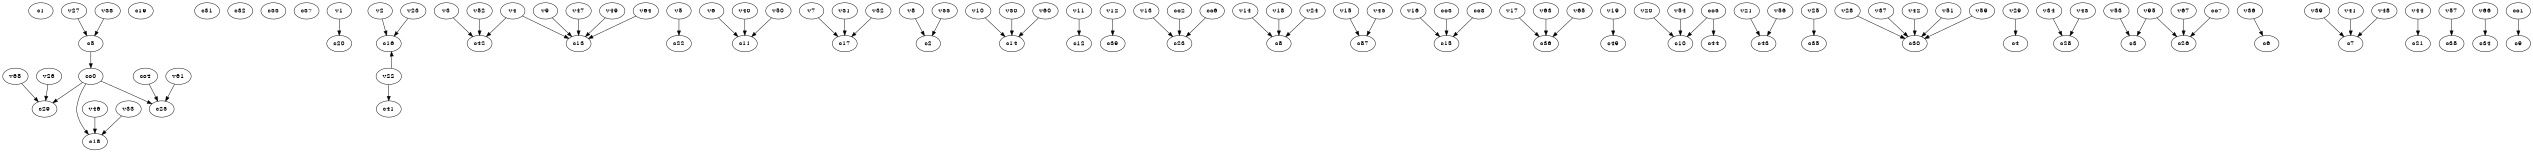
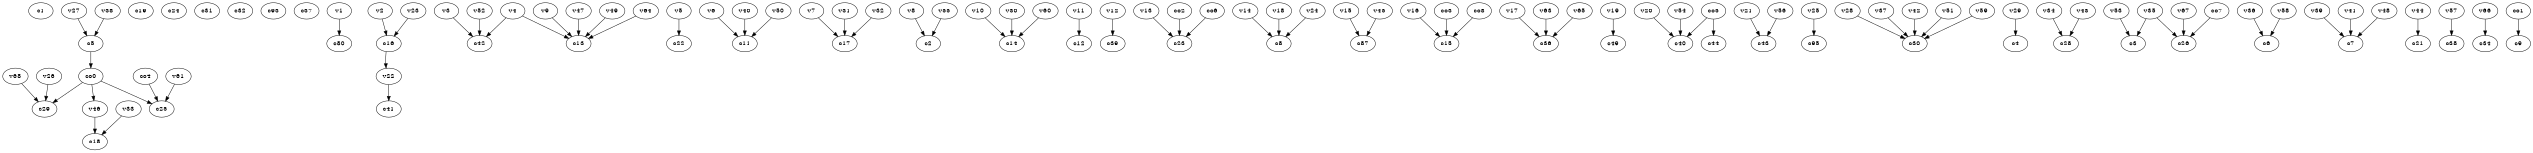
node "c24": added
node "c33": label "c33" -> "c93"
node "v95": label "v95" -> "v35"
node "v58": added
node "c20": label "c20" -> "c80"
node "c10": label "c10" -> "c40"
node "c35": label "c35" -> "c95"
edge "v22" -> "c16": reversed
edge "co0" -> "c18": now "co0" -> "v46"
